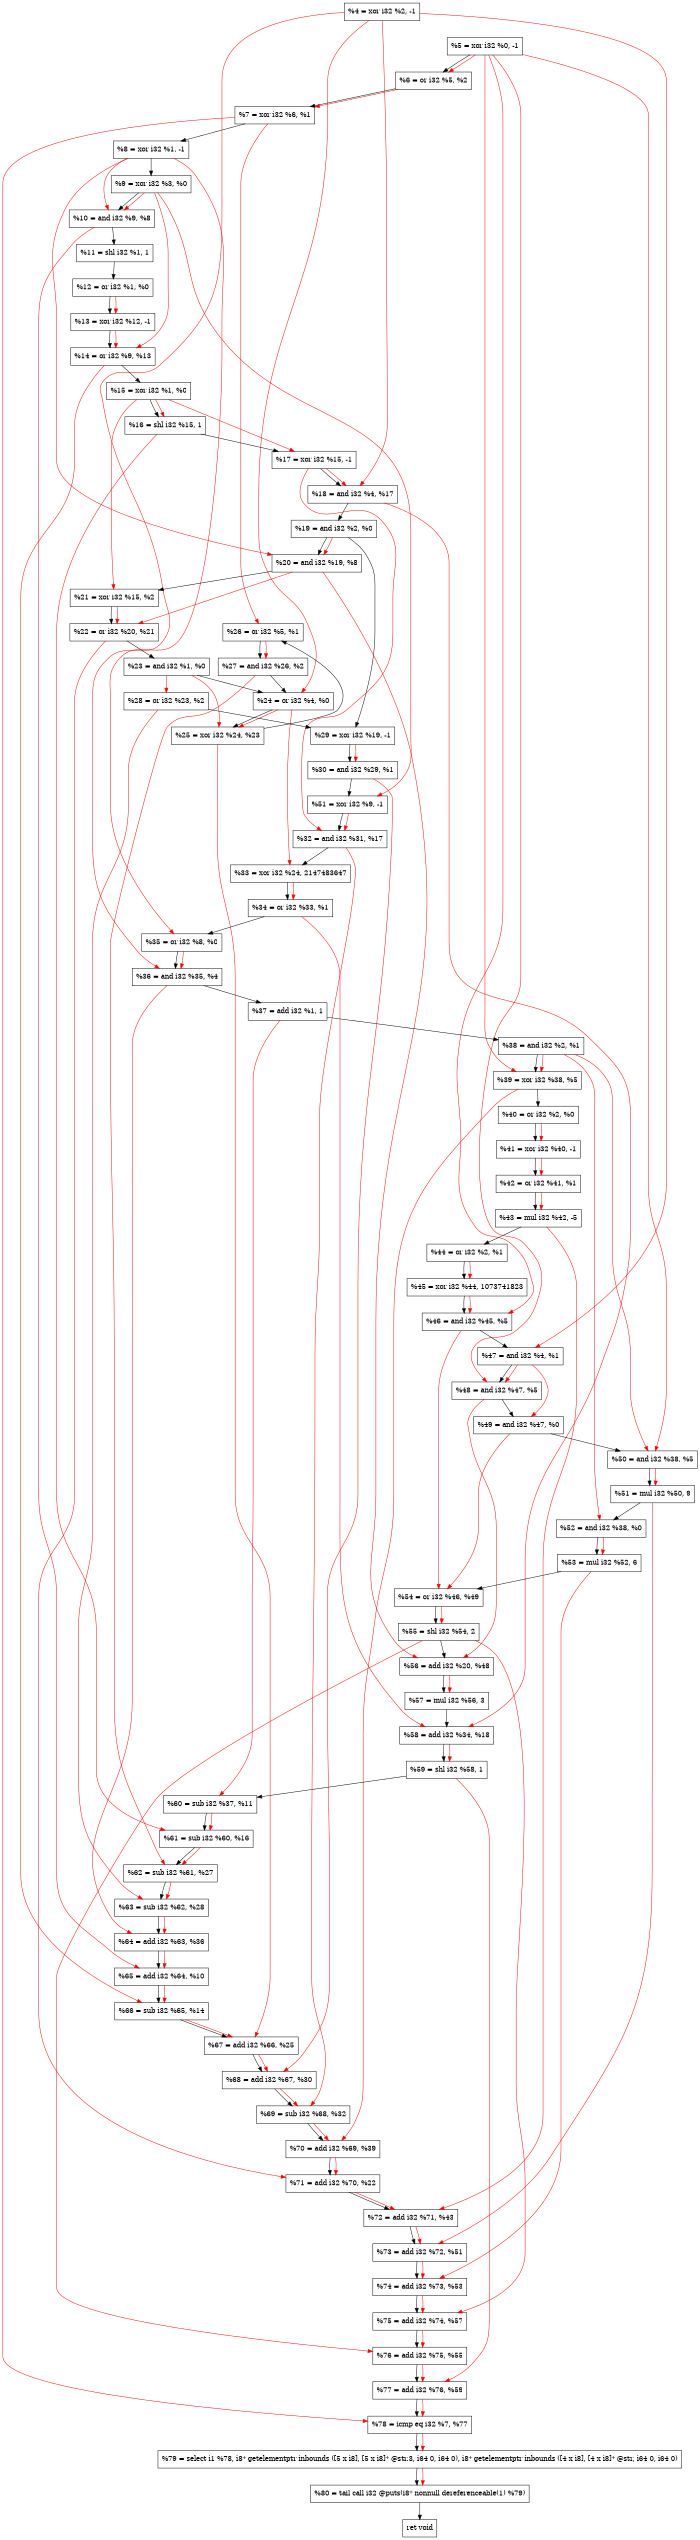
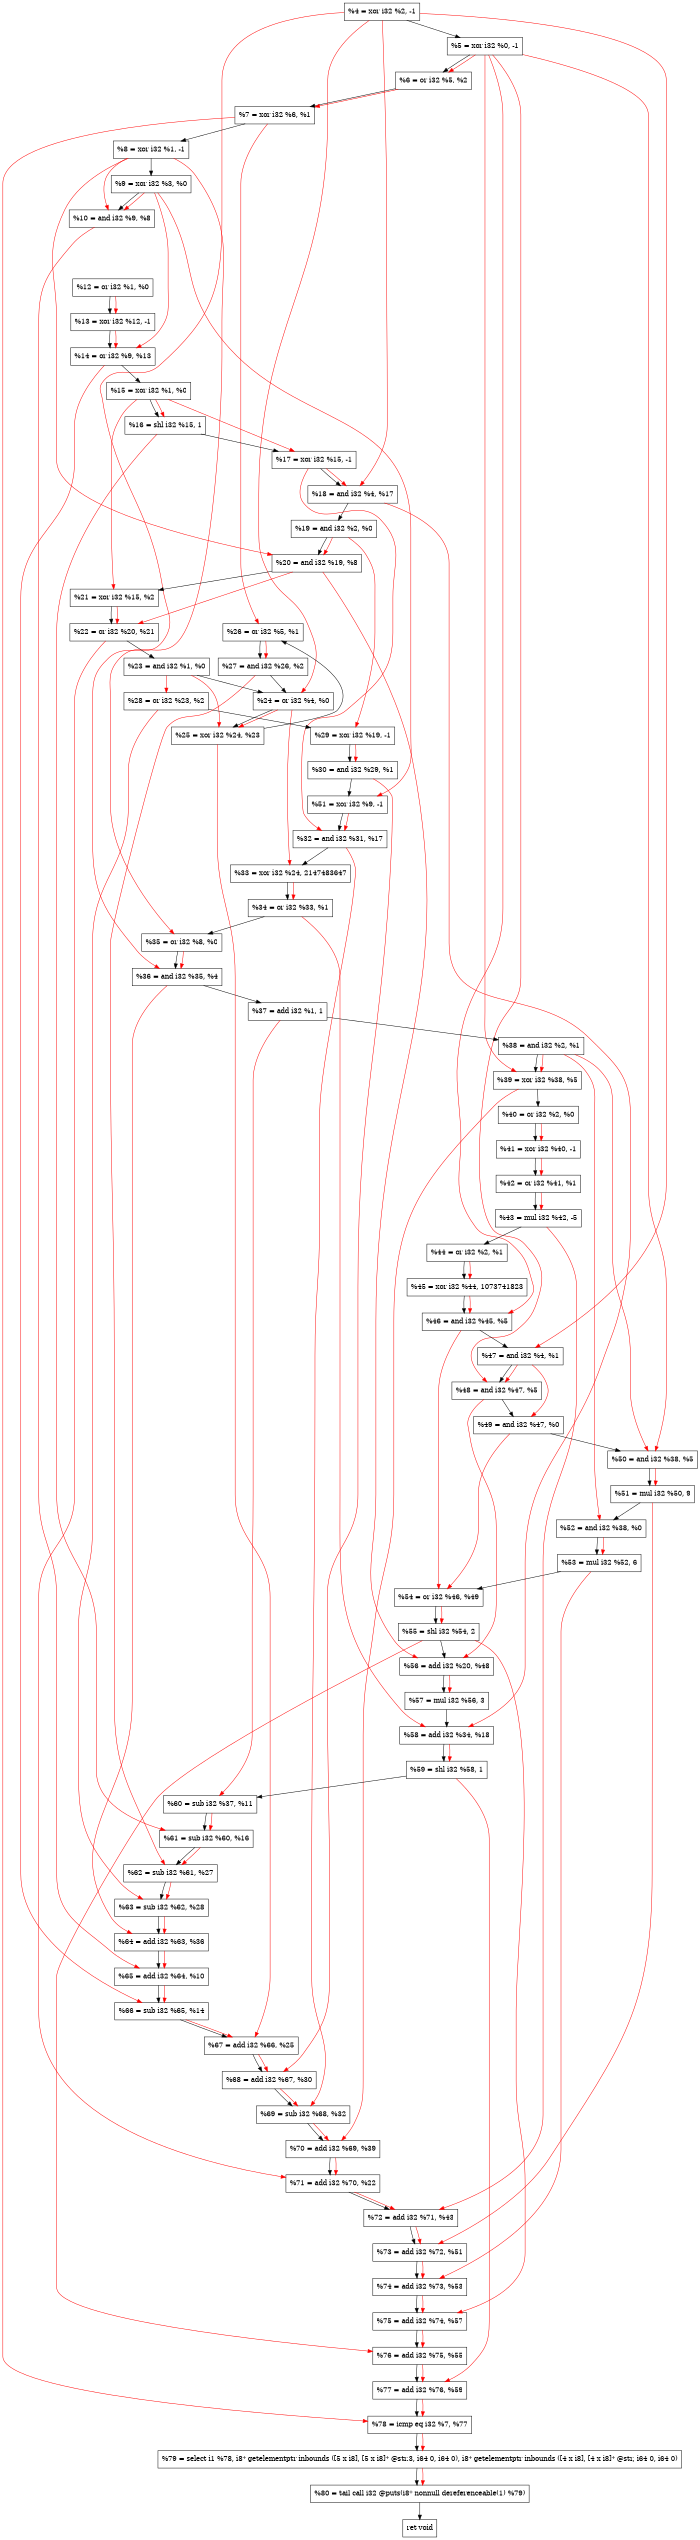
edge "%4 = xor i32 %2, -1" -> "%5 = xor i32 %0, -1": added
node "%11 = shl i32 %1, 1": removed
edge "%19 = and i32 %2, %0" -> "%29 = xor i32 %19, -1": color black -> red
